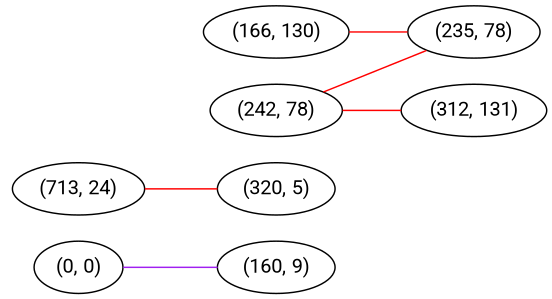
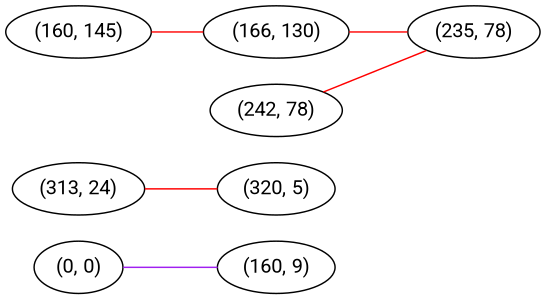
node "(160, 145)": added
node "(312, 131)": removed
node "(713, 24)": label "(713, 24)" -> "(313, 24)"
